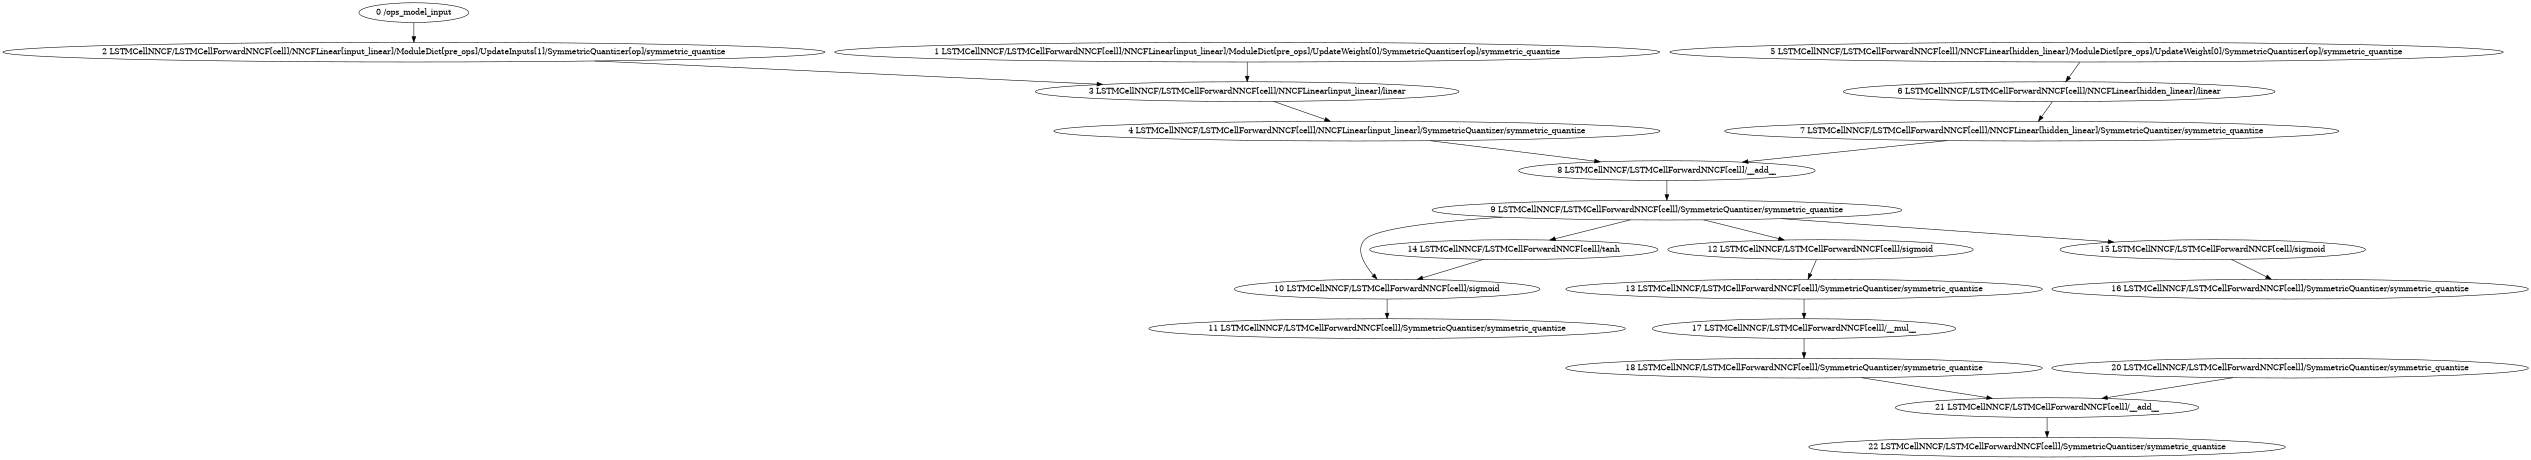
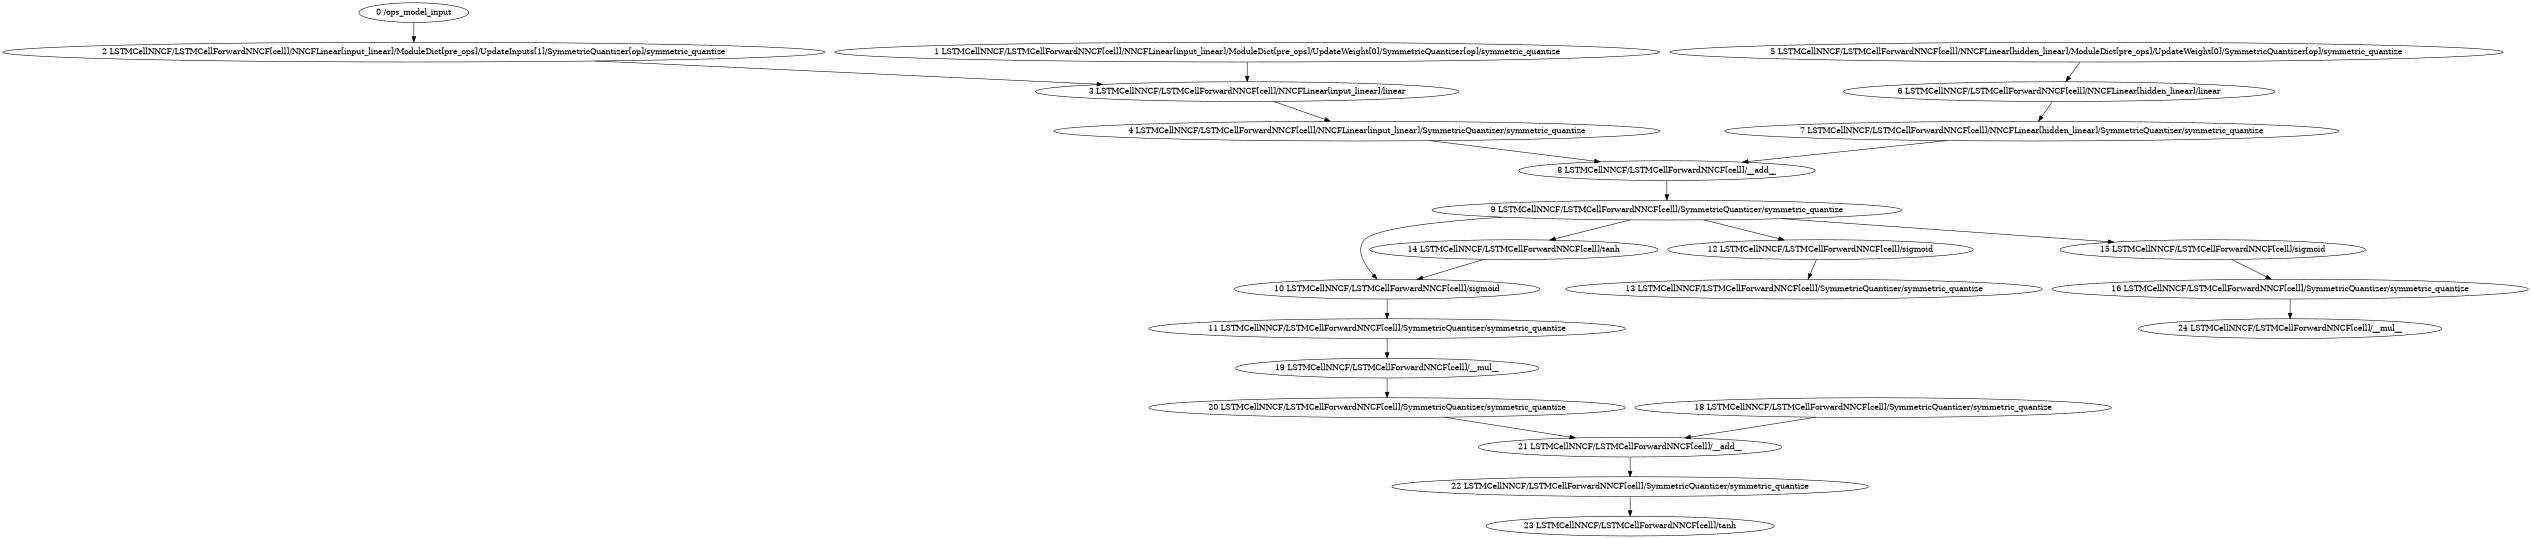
node "17 LSTMCellNNCF/LSTMCellForwardNNCF[cell]/__mul__": removed
node "24 LSTMCellNNCF/LSTMCellForwardNNCF[cell]/__mul__": added
node "19 LSTMCellNNCF/LSTMCellForwardNNCF[cell]/__mul__": added
node "23 LSTMCellNNCF/LSTMCellForwardNNCF[cell]/tanh": added
